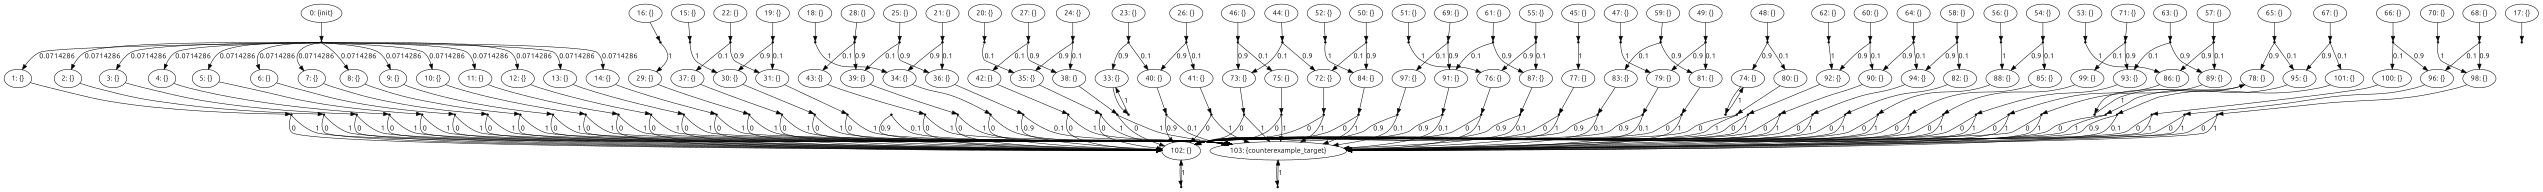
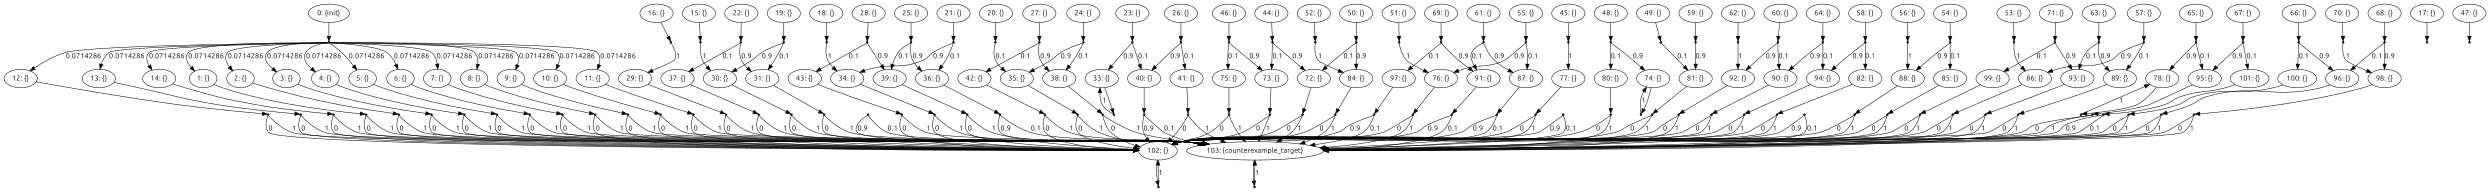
node "83: {}": removed
node "79: {}": removed
